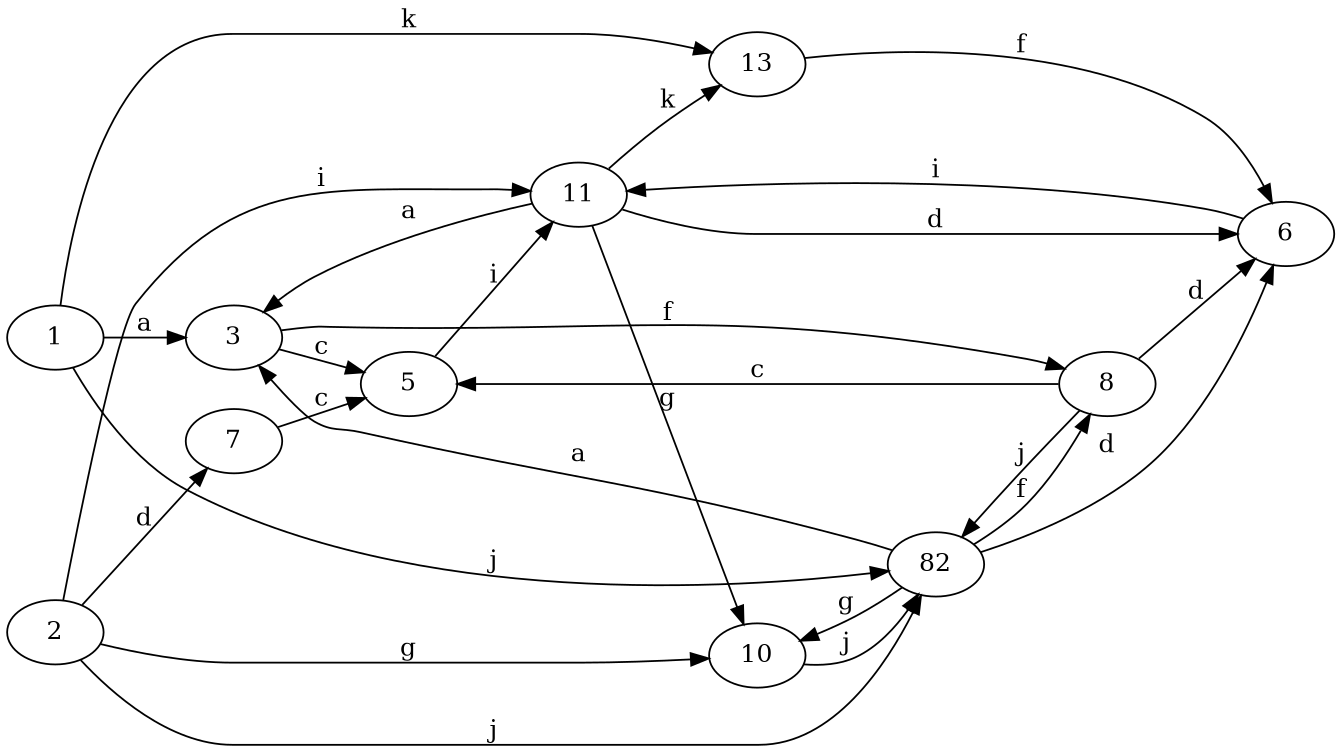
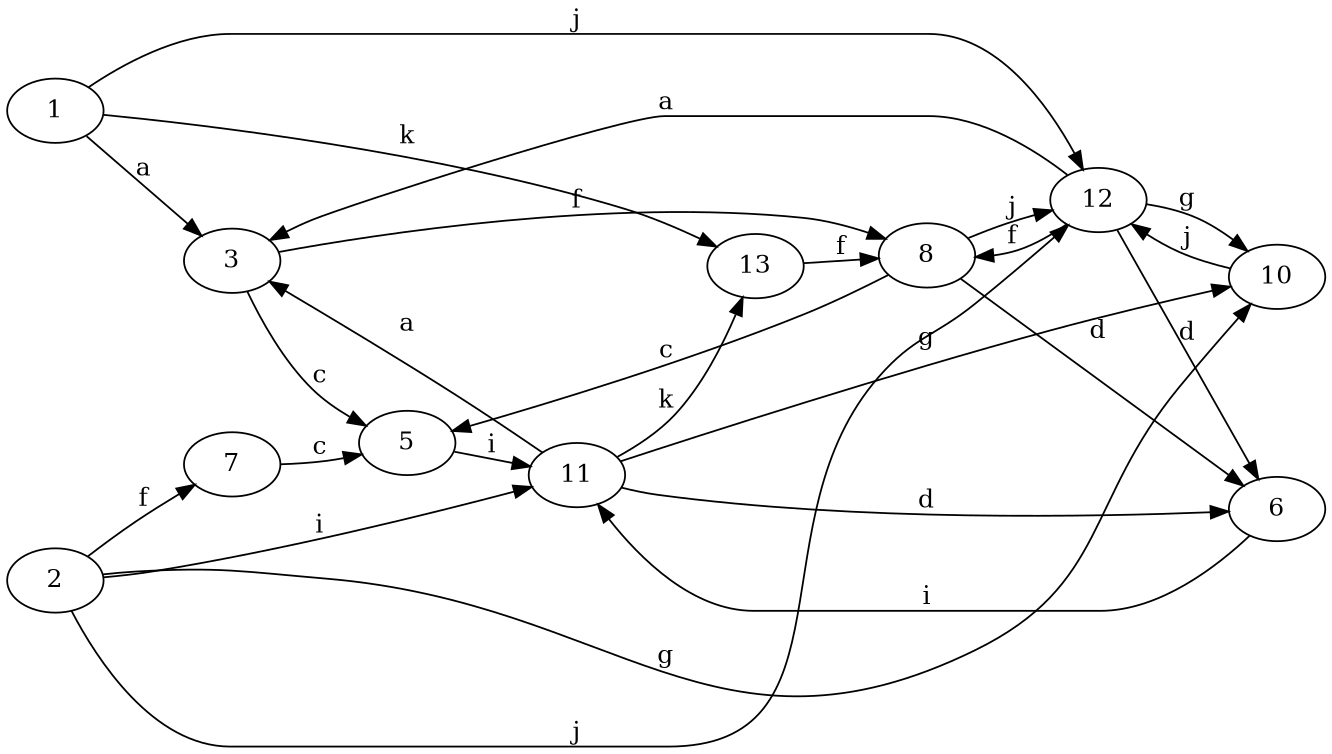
edge "13" -> "6": now "13" -> "8"
edge "2" -> "7": label "d" -> "f"
node "82": label "82" -> "12"
